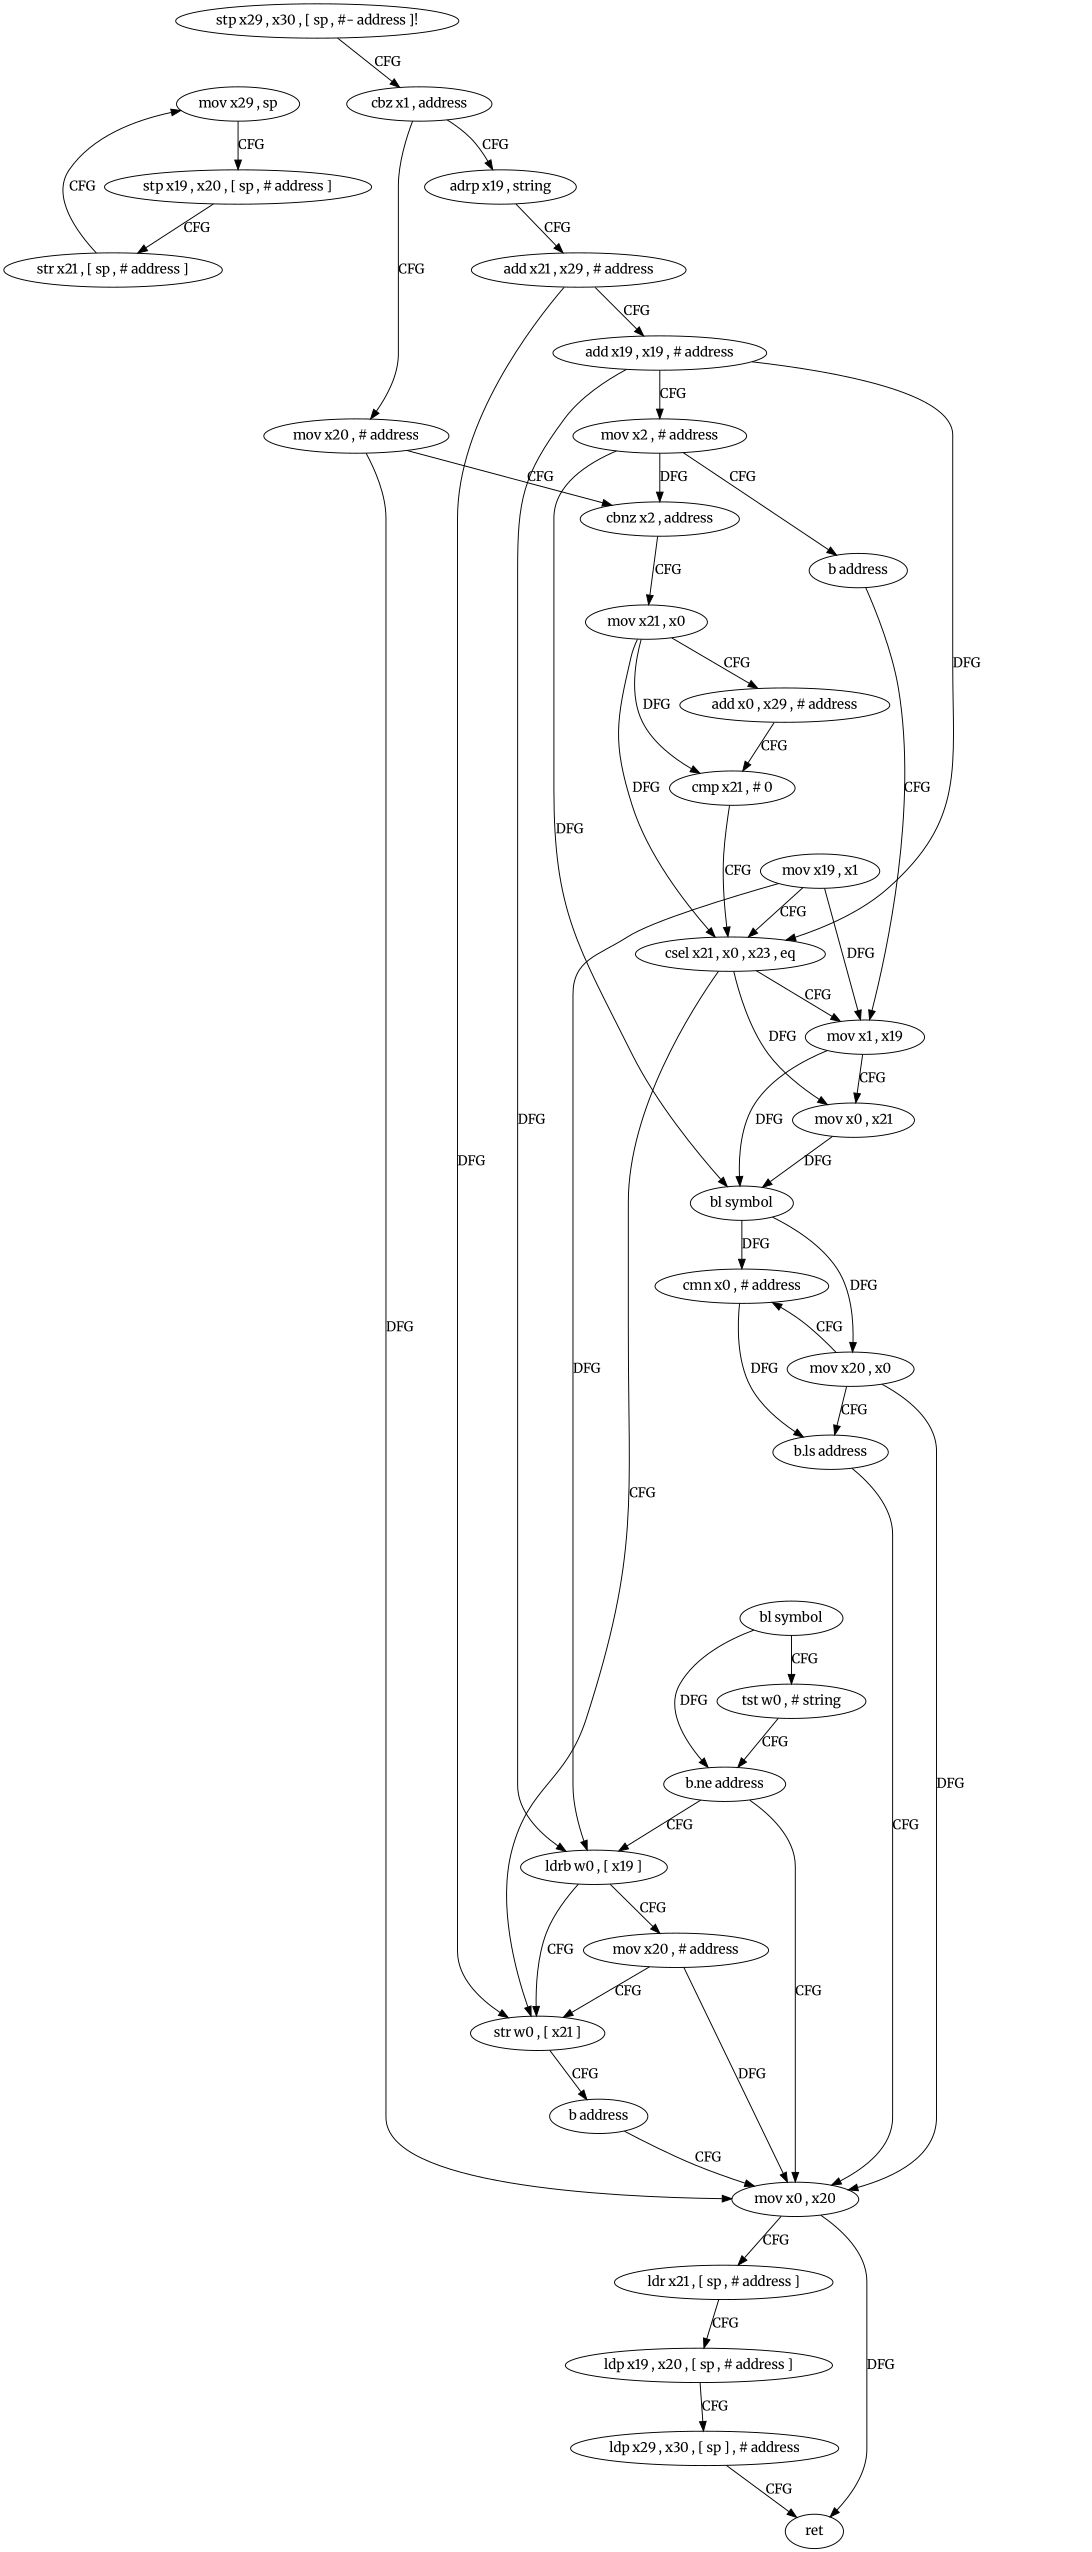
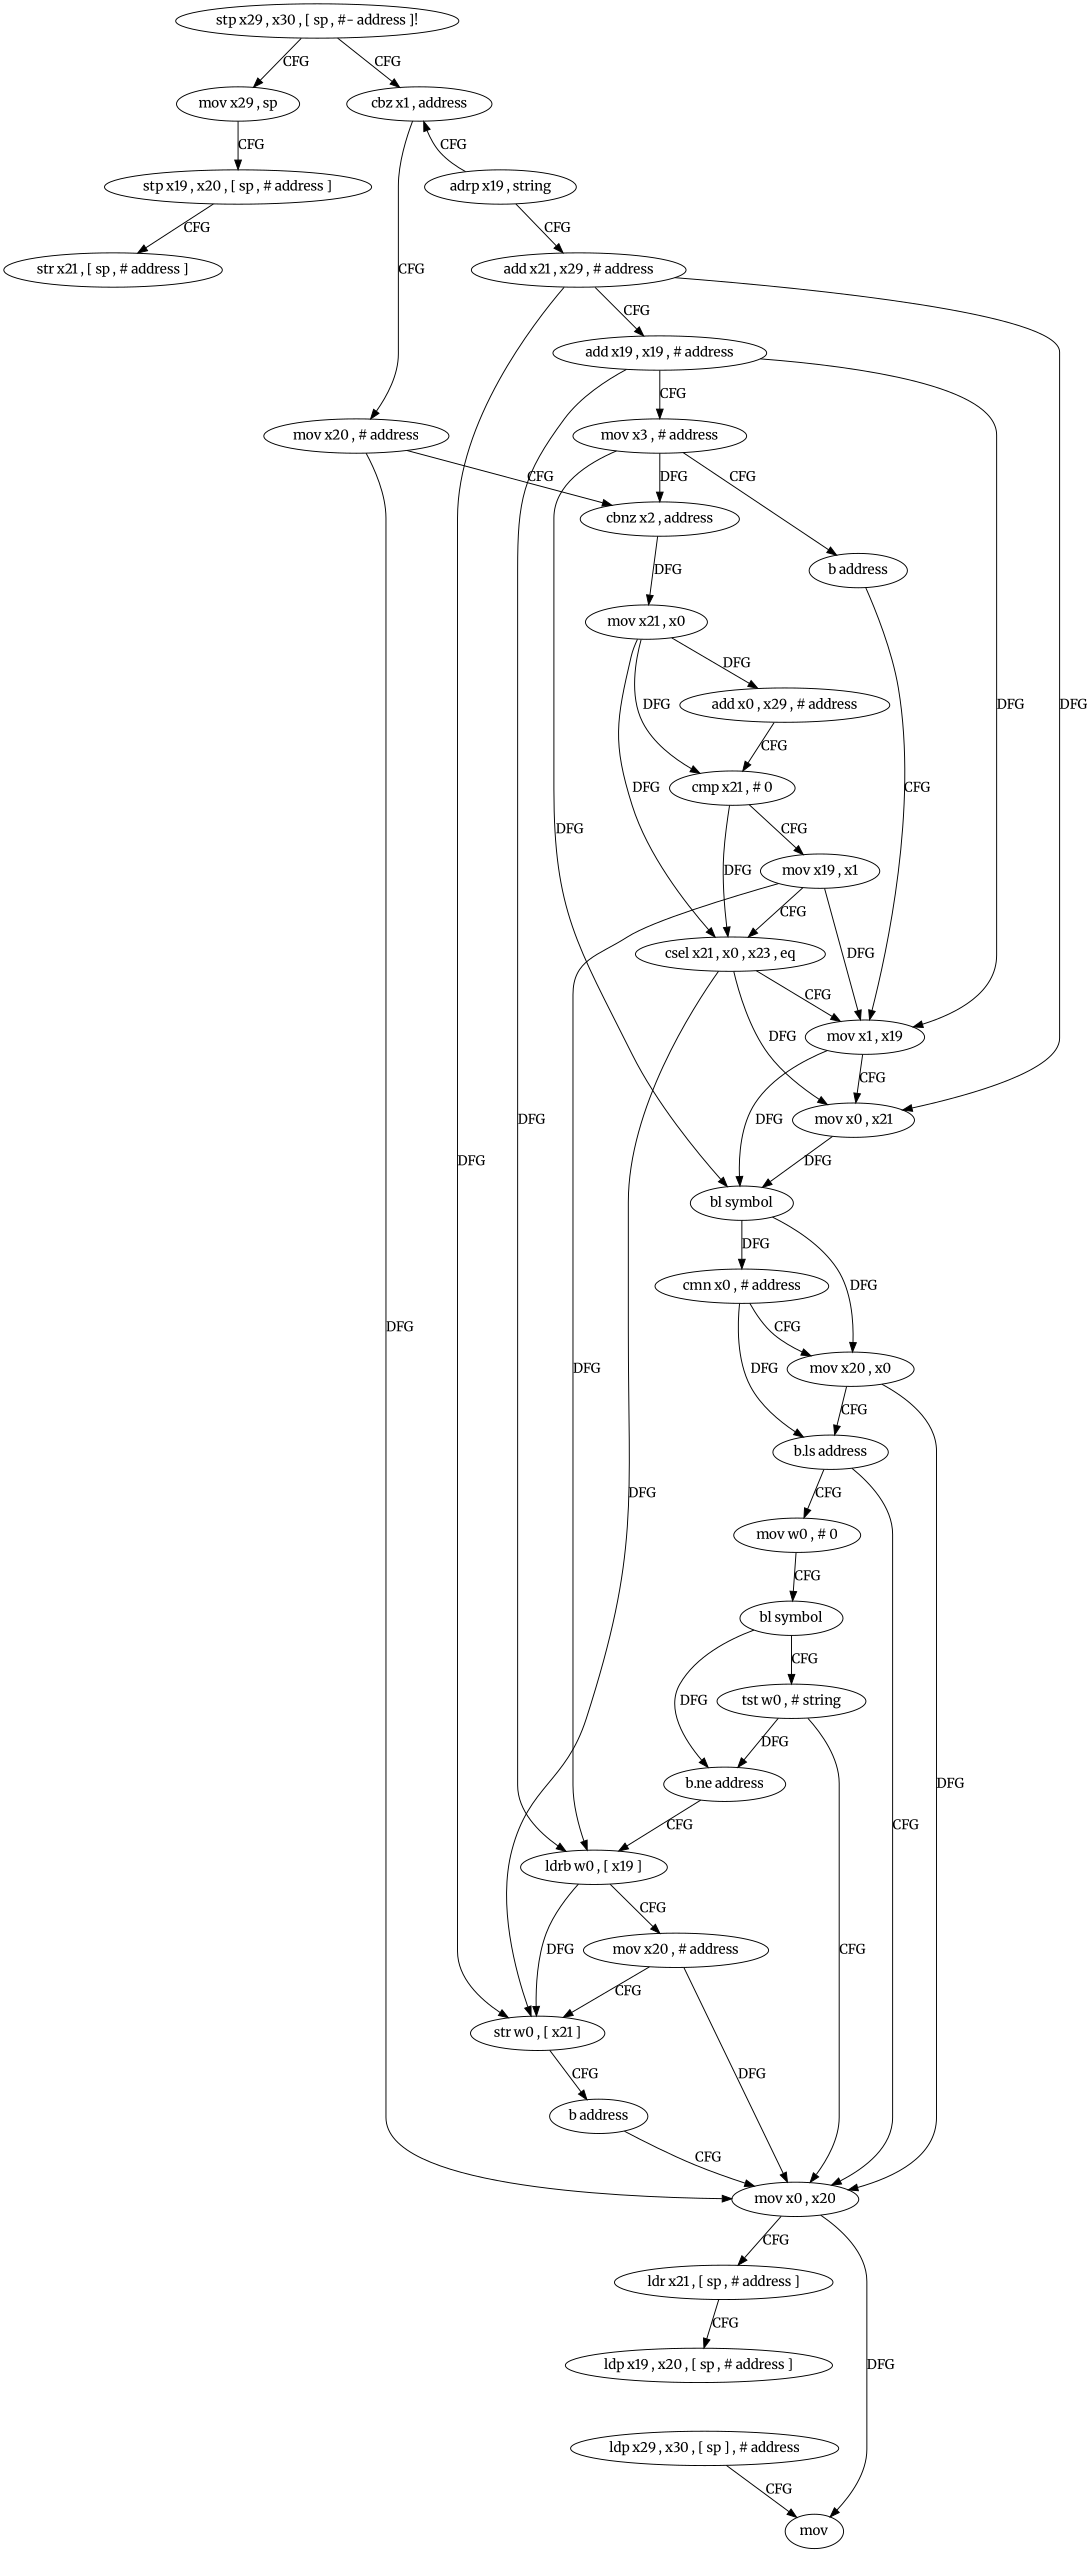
edge "cbz x1 , address" -> "adrp x19 , string": reversed
edge "str x21 , [ sp , # address ]" -> "mov x29 , sp": now "stp x29 , x30 , [ sp , #- address ]!" -> "mov x29 , sp"
node "mov x2 , # address": label "mov x2 , # address" -> "mov x3 , # address"
edge "cbnz x2 , address" -> "mov x21 , x0": label "CFG" -> "DFG"
edge "add x21 , x29 , # address" -> "mov x0 , x21": added, label "DFG"
edge "add x19 , x19 , # address" -> "csel x21 , x0 , x23 , eq": now "add x19 , x19 , # address" -> "mov x1 , x19"
edge "mov x21 , x0" -> "add x0 , x29 , # address": label "CFG" -> "DFG"
edge "cmp x21 , # 0" -> "mov x19 , x1": added, label "CFG"
edge "cmp x21 , # 0" -> "csel x21 , x0 , x23 , eq": label "CFG" -> "DFG"
edge "mov x20 , x0" -> "cmn x0 , # address": reversed
edge "csel x21 , x0 , x23 , eq" -> "str w0 , [ x21 ]": label "CFG" -> "DFG"
node "mov w0 , # 0": added
edge "tst w0 , # string" -> "b.ne address": label "CFG" -> "DFG"
edge "ldrb w0 , [ x19 ]" -> "str w0 , [ x21 ]": label "CFG" -> "DFG"
edge "b.ne address" -> "mov x0 , x20": now "tst w0 , # string" -> "mov x0 , x20"
edge "ldp x19 , x20 , [ sp , # address ]" -> "ldp x29 , x30 , [ sp ] , # address": removed, label "CFG"
node "ret": label "ret" -> "mov"
